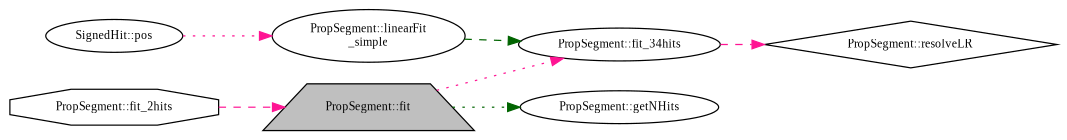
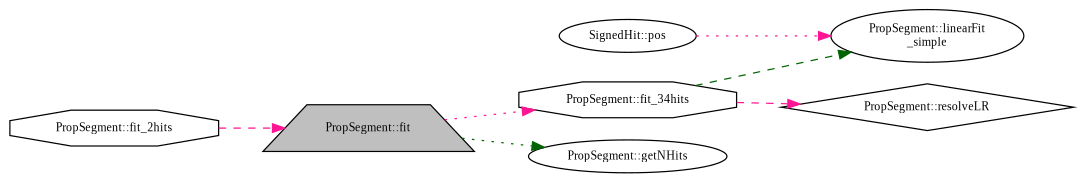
edge "PropSegment::linearFit _simple" -> "PropSegment::fit_34hits": reversed
node "PropSegment::fit_34hits": shape ellipse -> octagon
